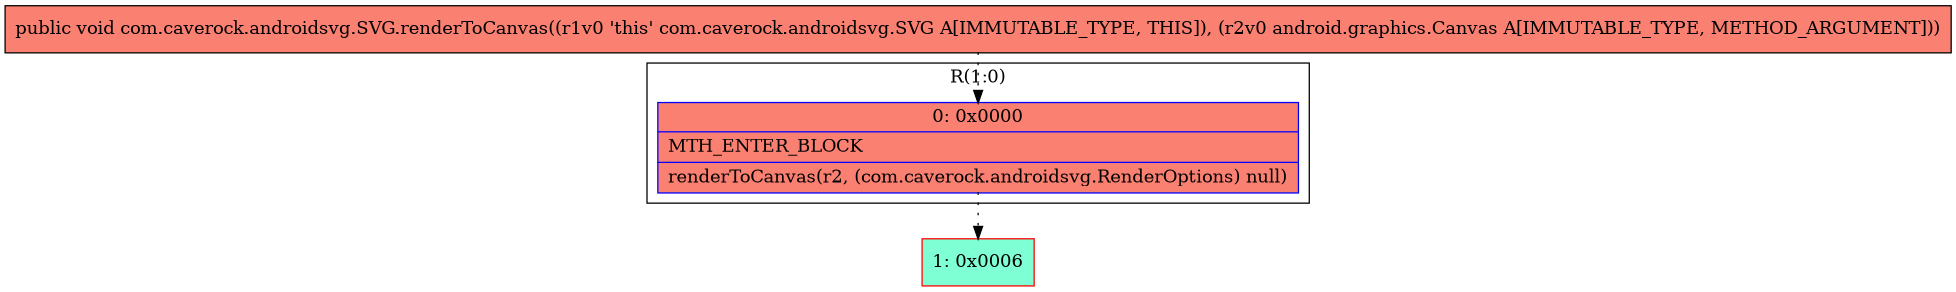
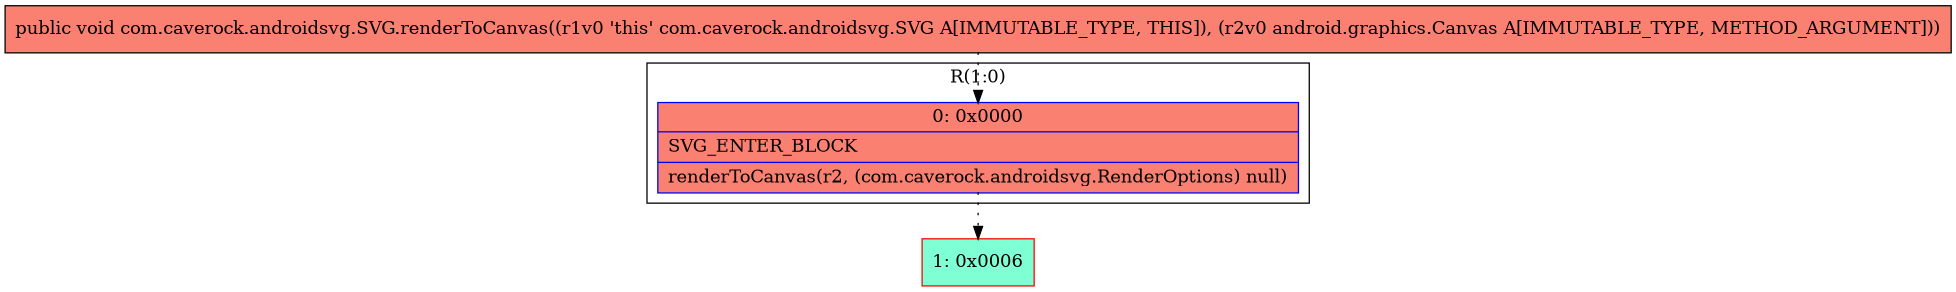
node "0: 0x0000": text "MTH_ENTER_BLOCK" -> "SVG_ENTER_BLOCK"
